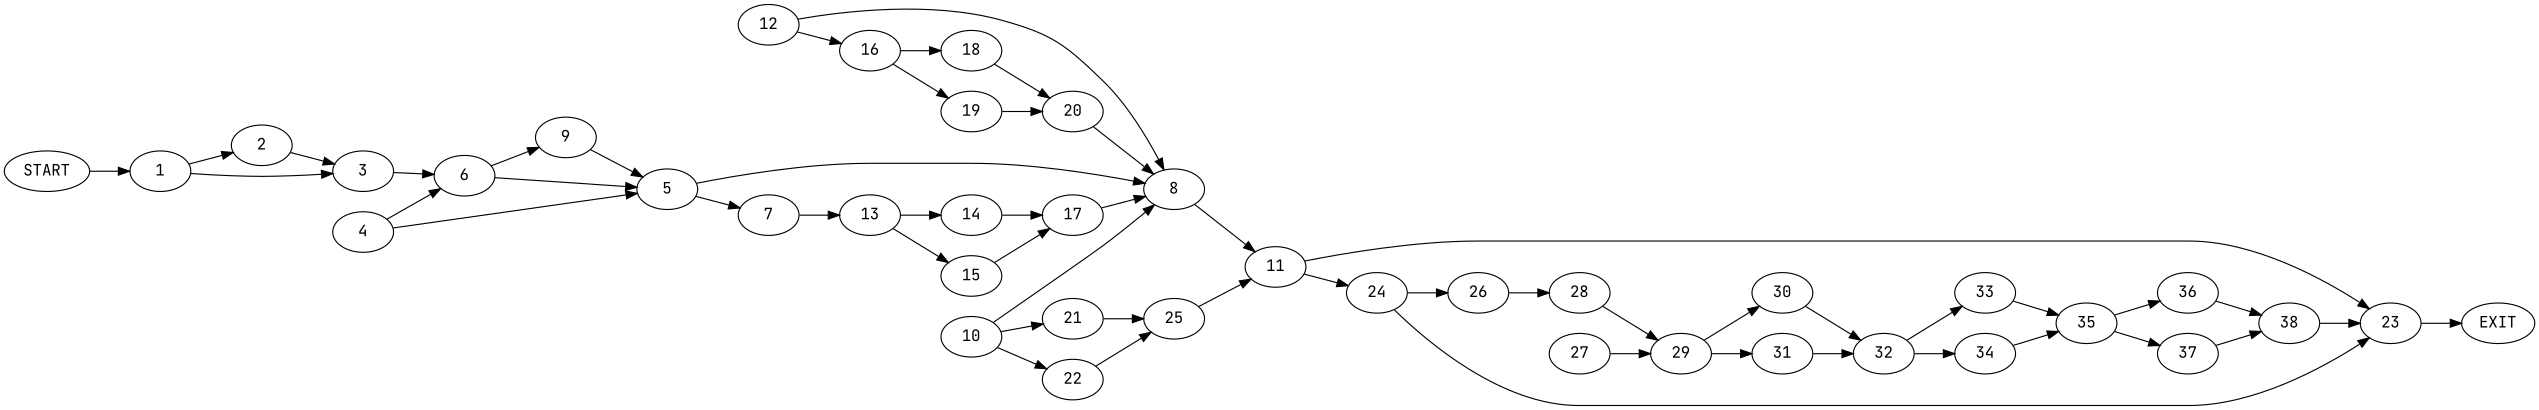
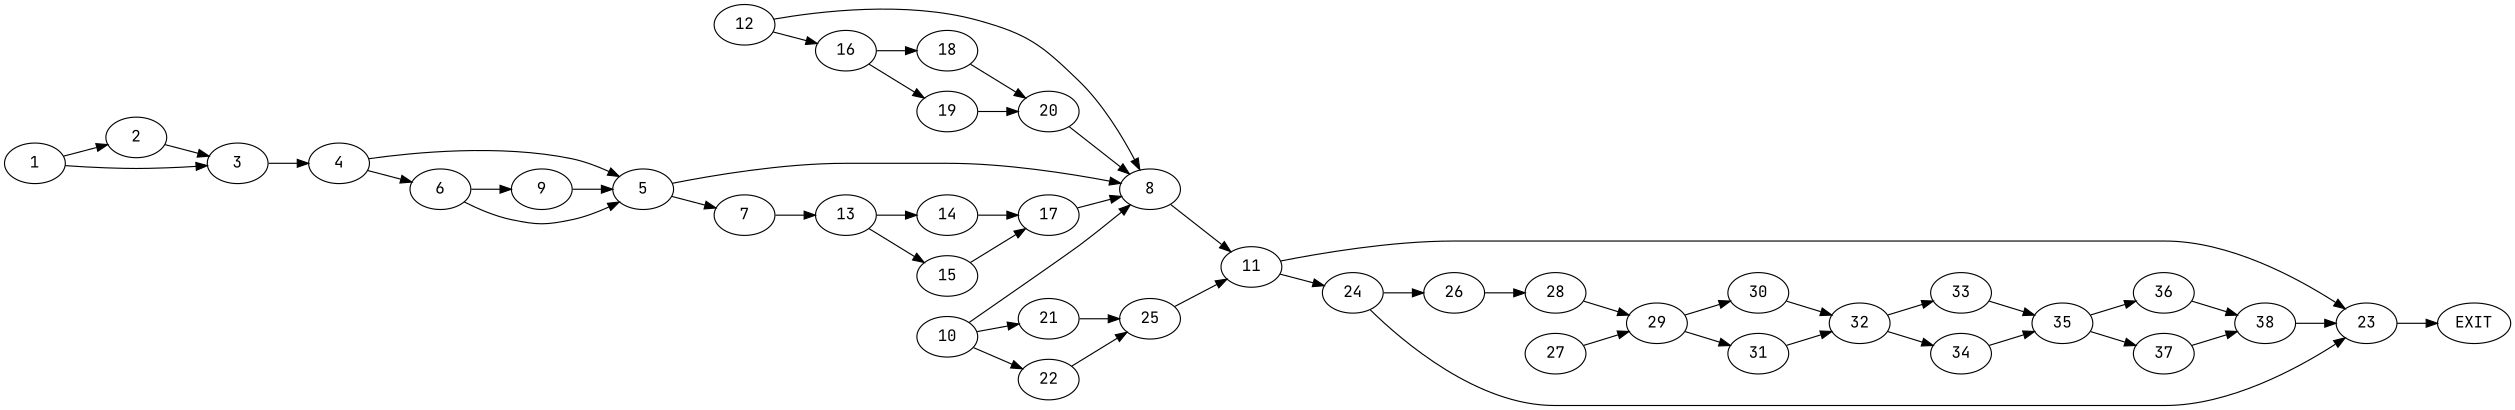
node "START": removed
edge "3" -> "6": now "3" -> "4"
